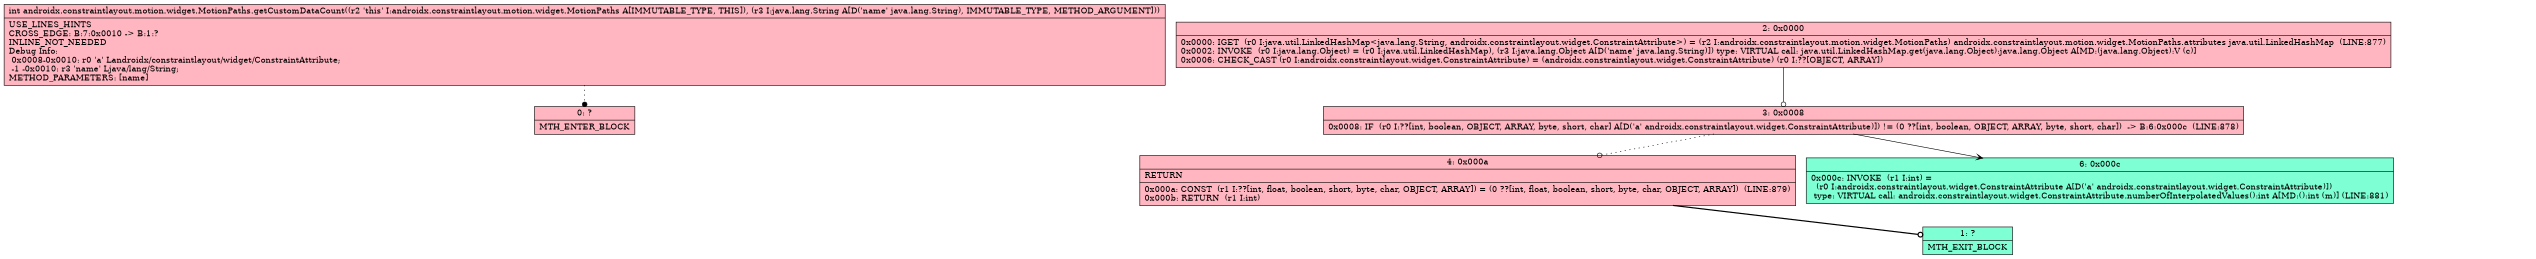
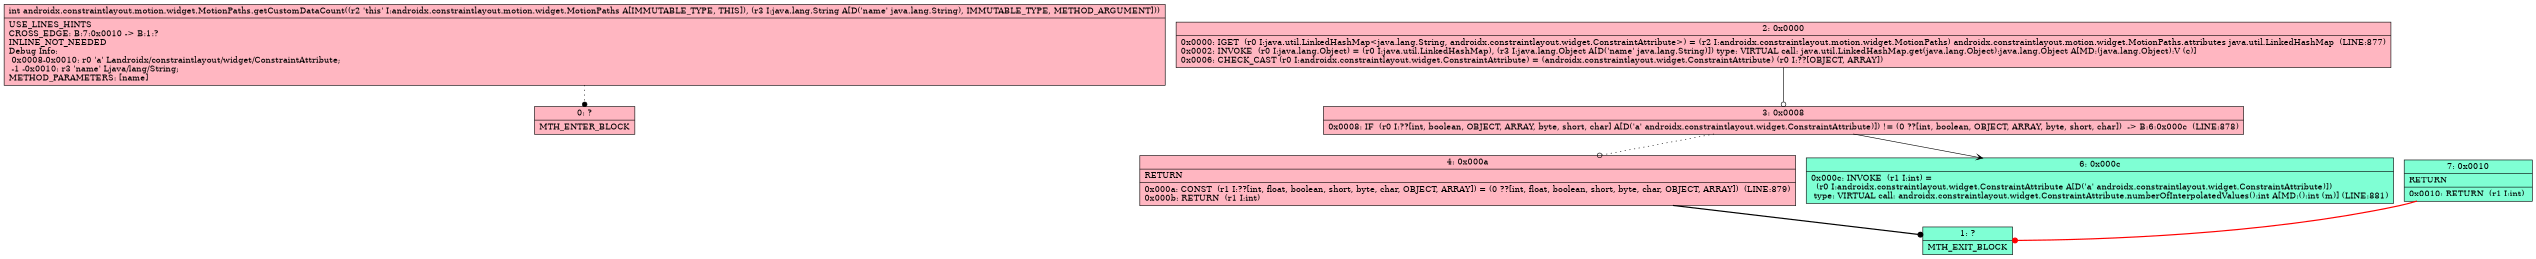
node "7: 0x0010": added
edge "4: 0x000a" -> "1: ?": arrowhead odot -> dot
